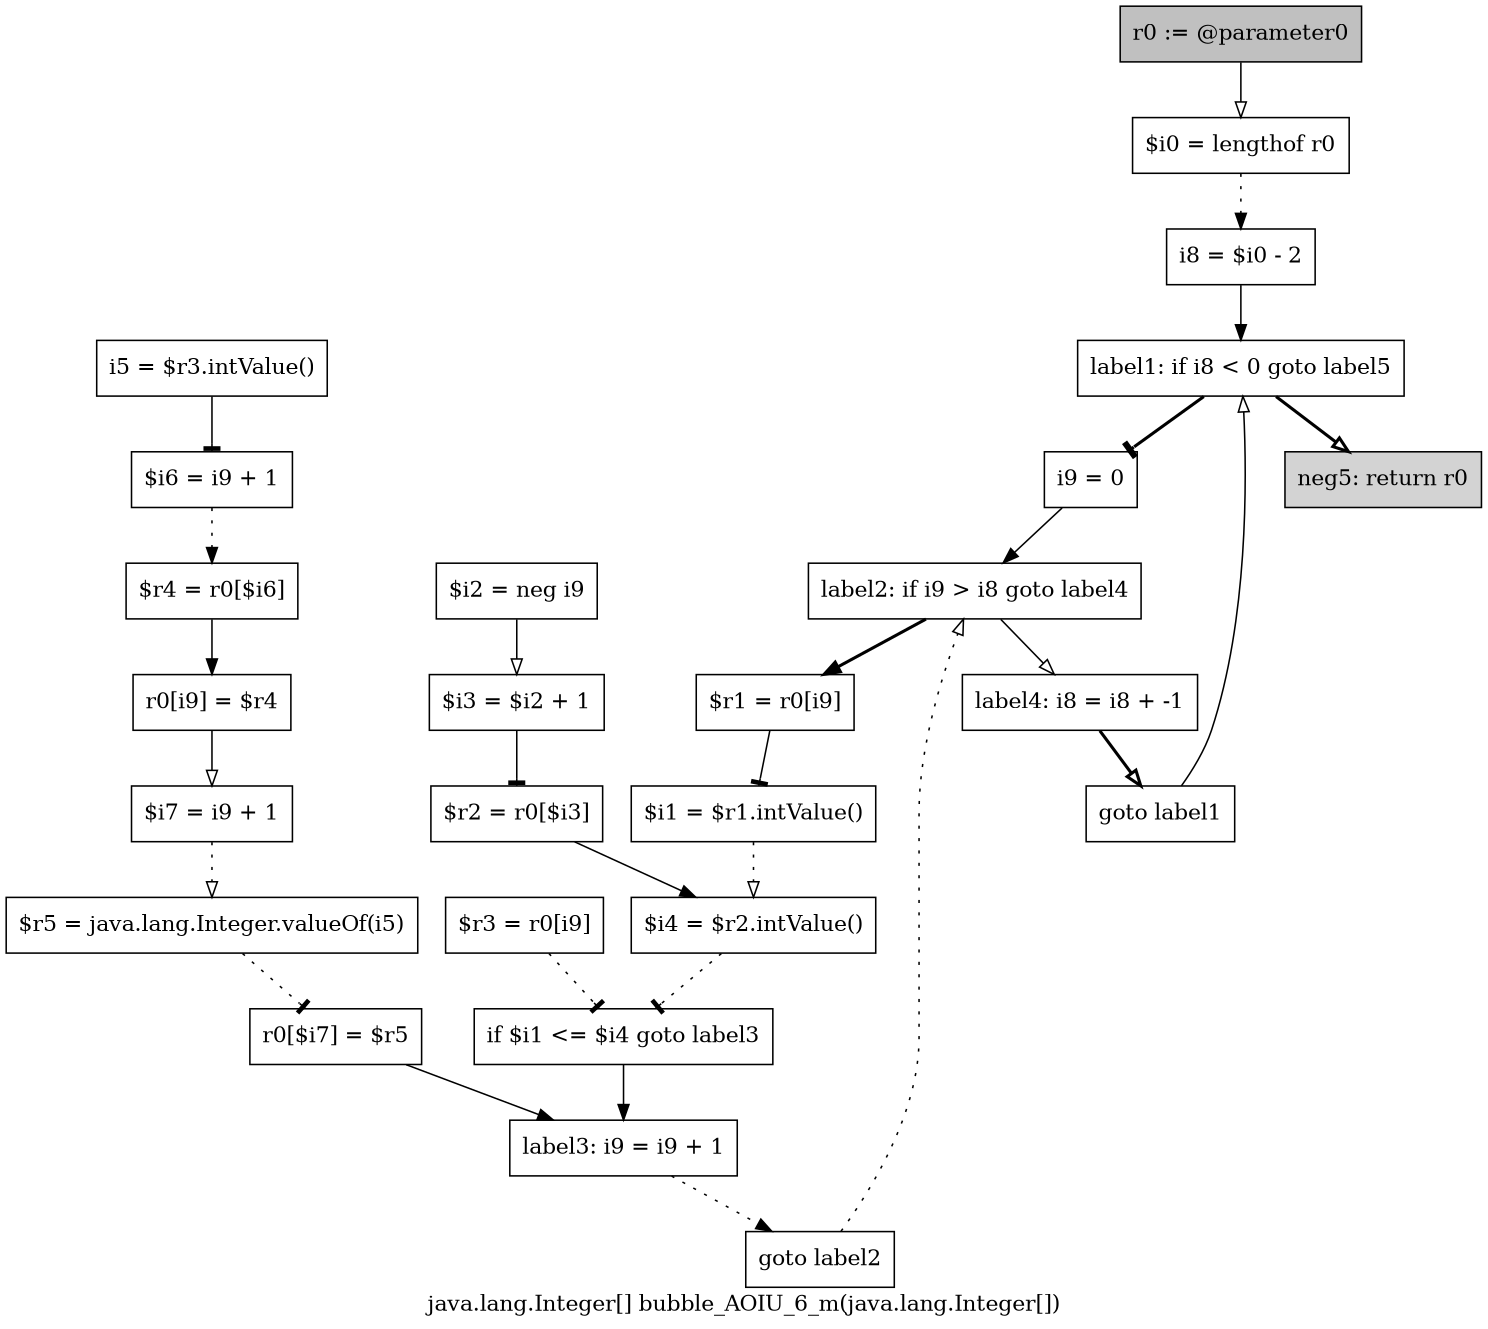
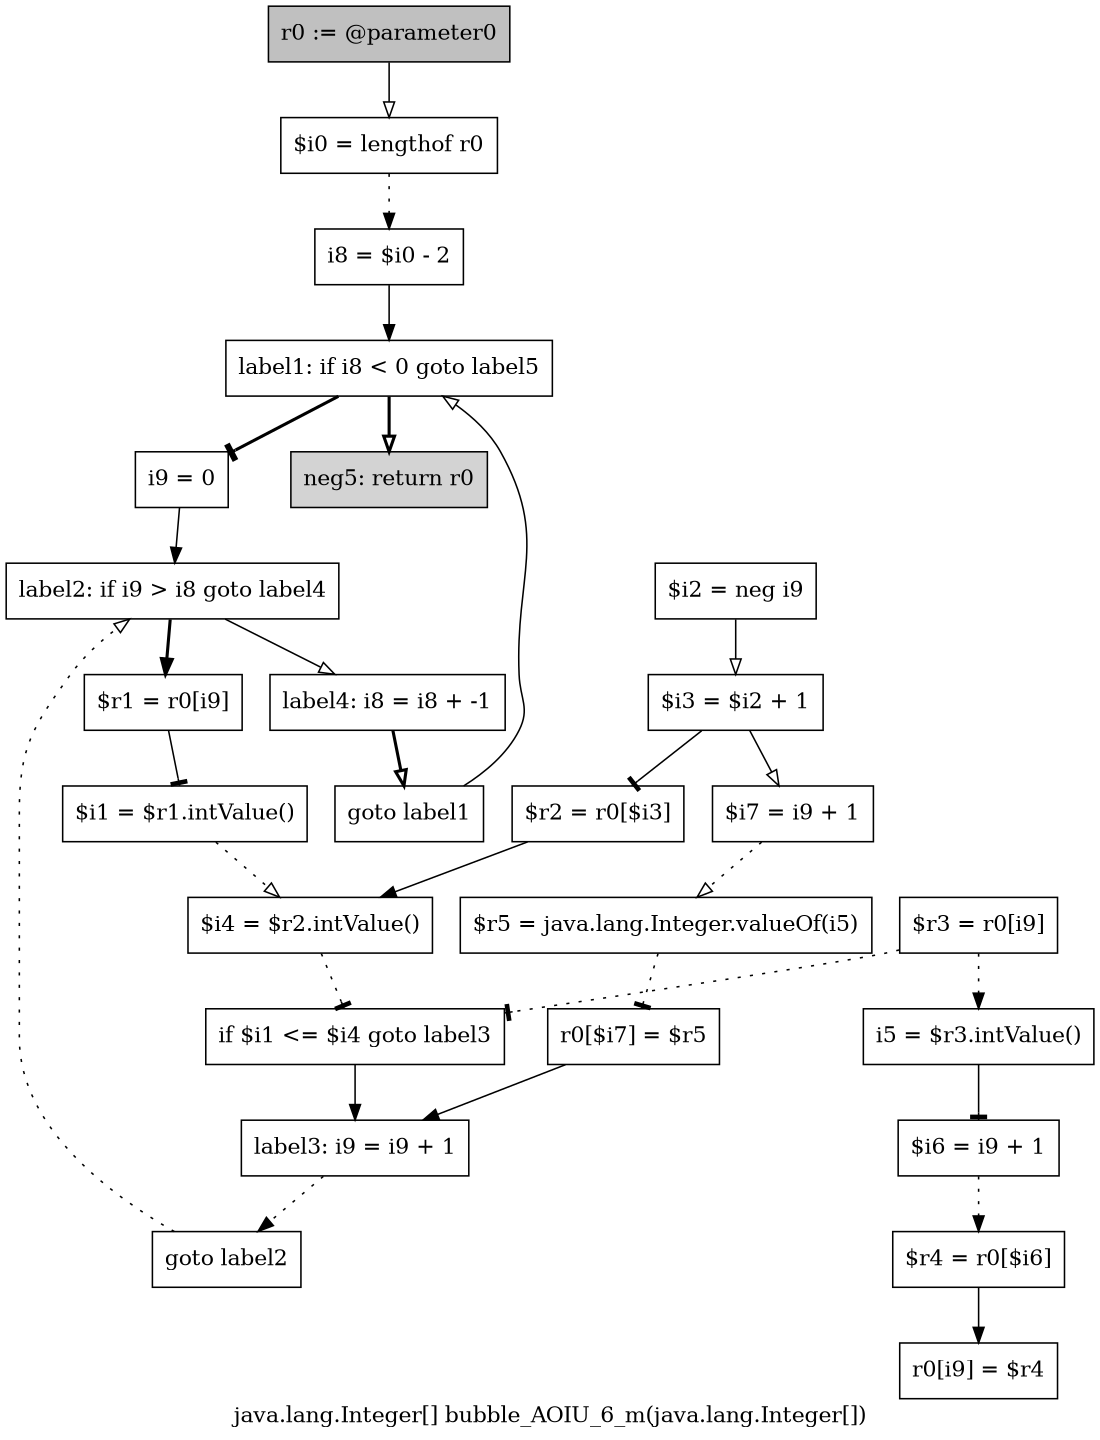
edge "r0[i9] = $r4" -> "$i7 = i9 + 1": now "$i3 = $i2 + 1" -> "$i7 = i9 + 1"
edge "$r3 = r0[i9]" -> "i5 = $r3.intValue()": added
